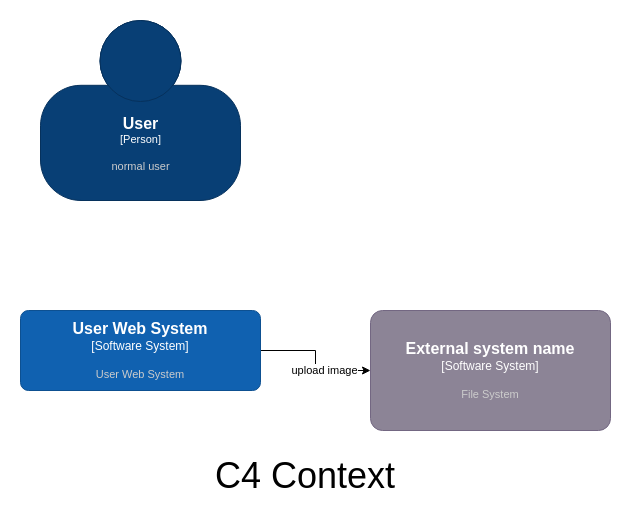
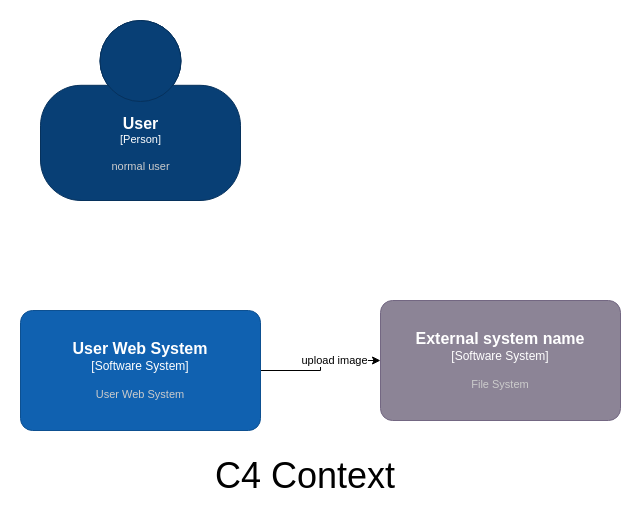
node "User Web System [Software System] User Web System": size 240x80 -> 240x120
node "External system name [Software System] File System": moved (491, 371) -> (501, 361)
